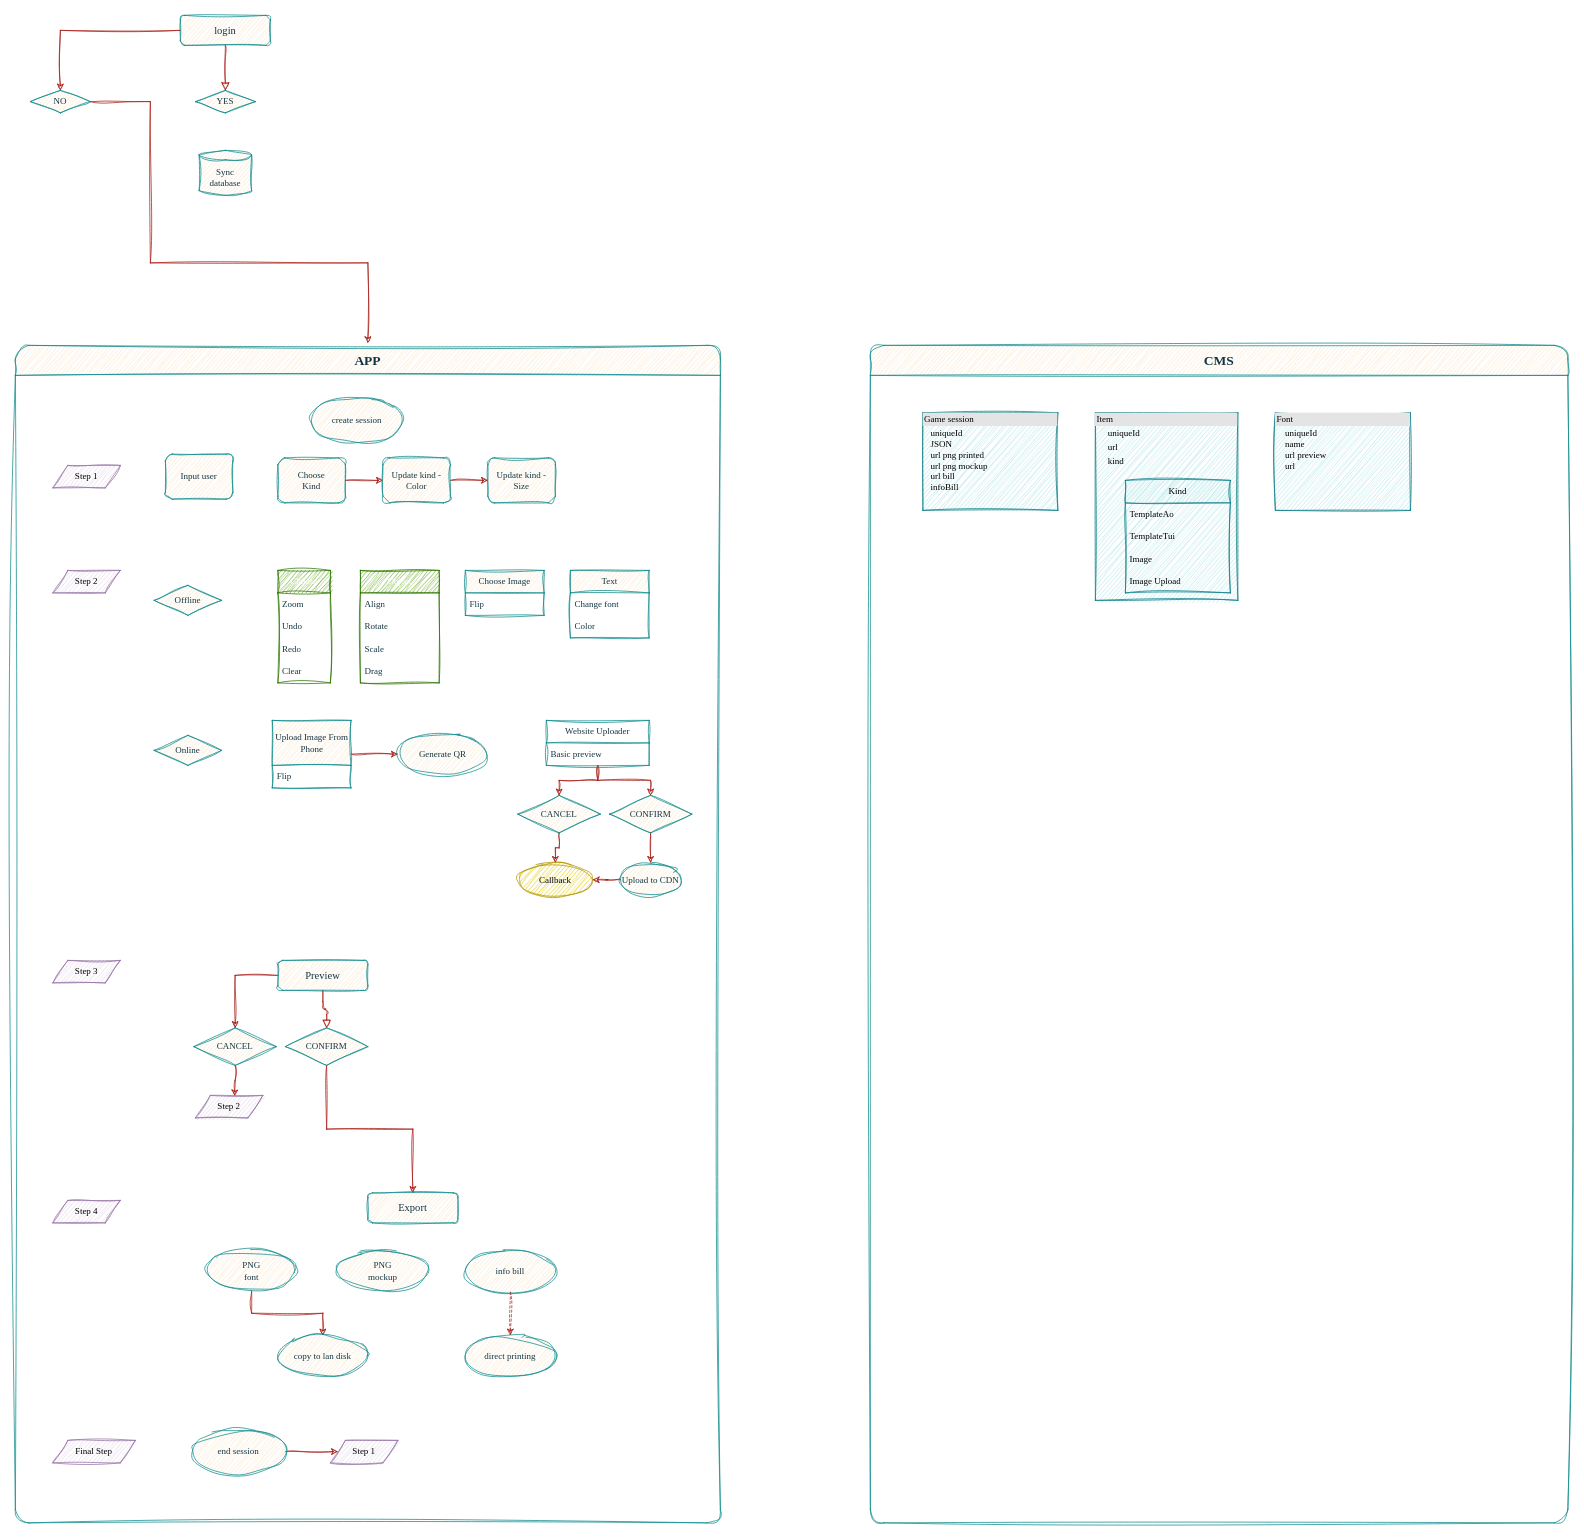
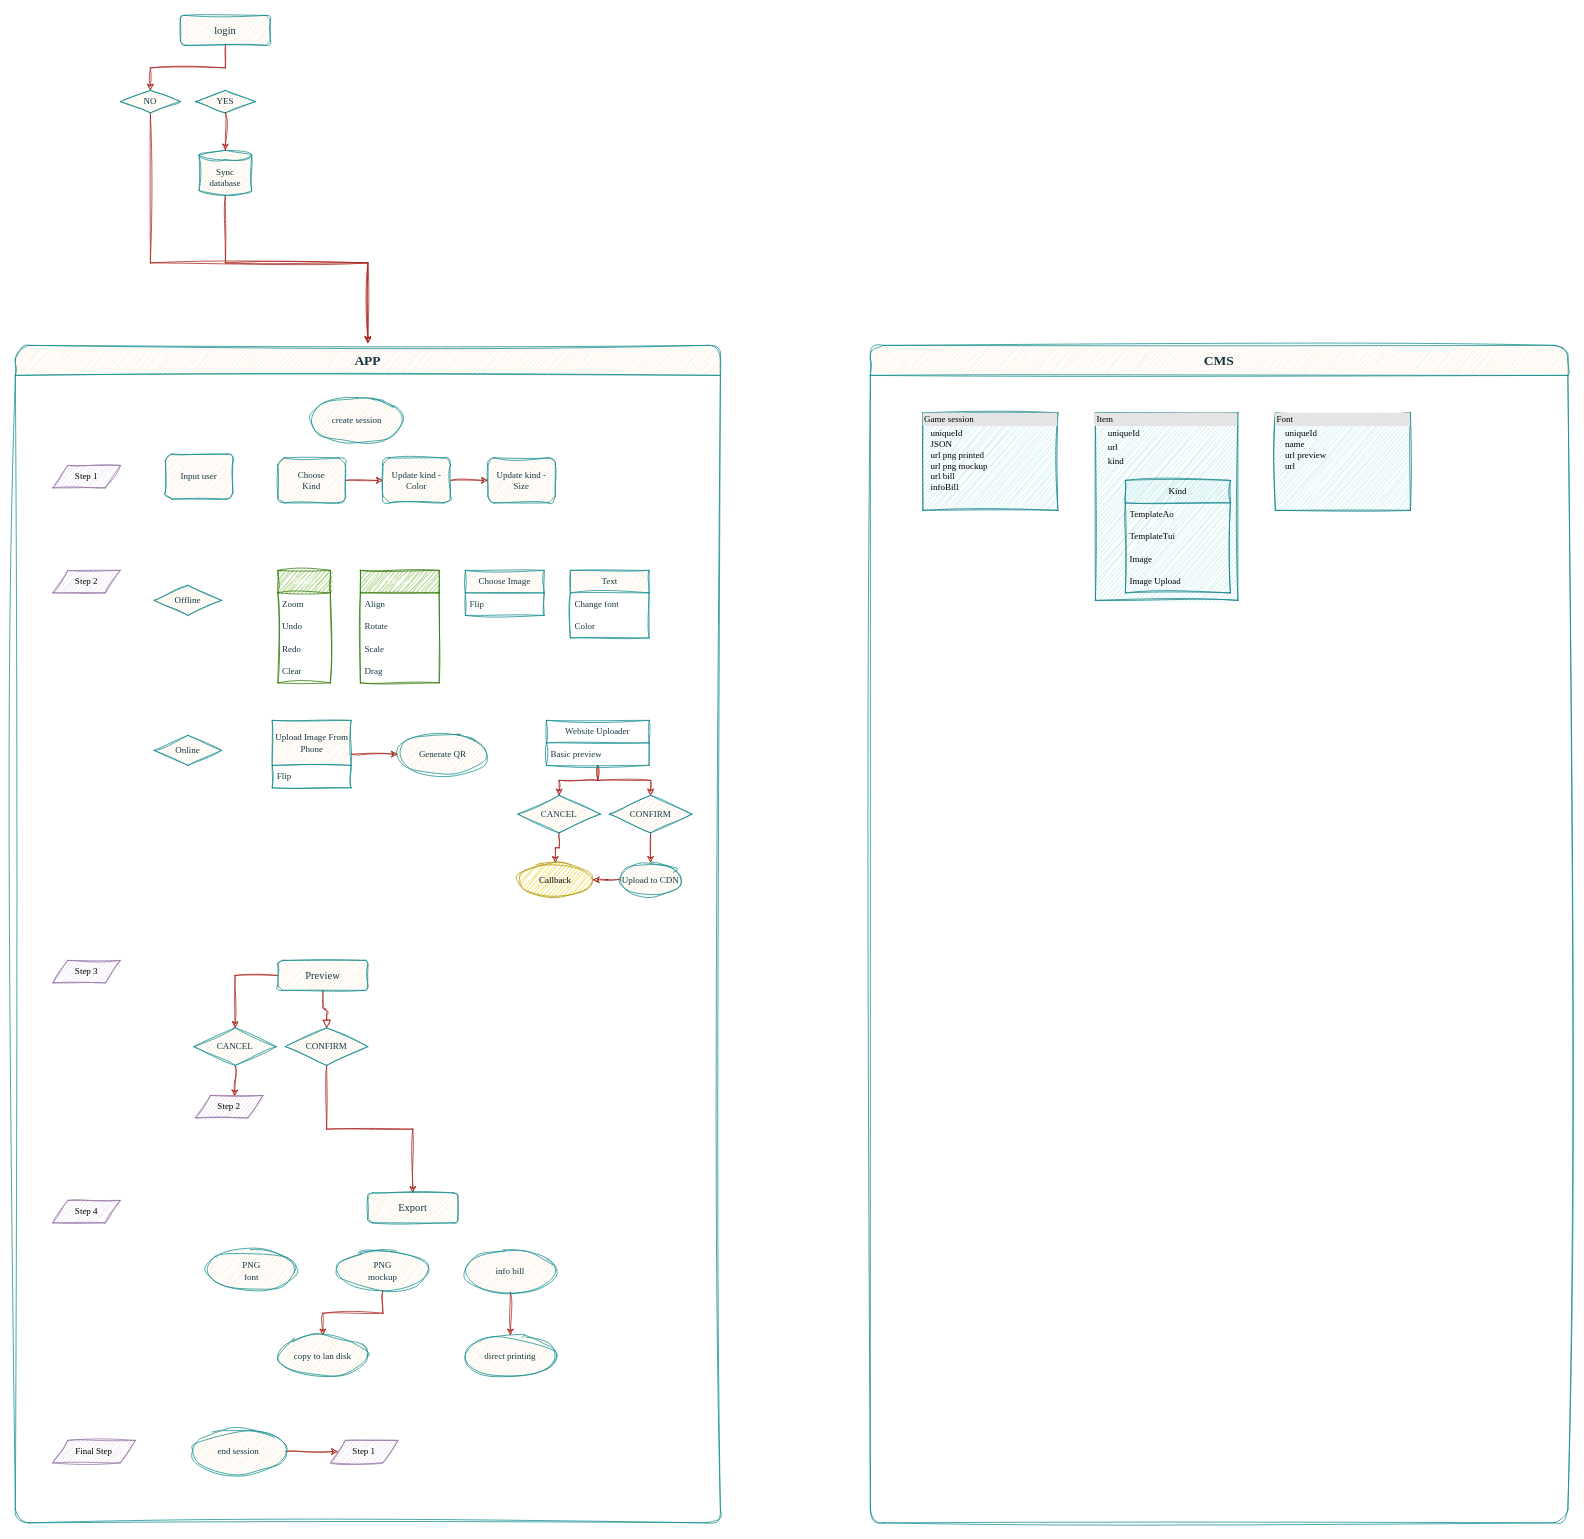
edge "login" -> "YES": removed
node "NO": moved (60, 102) -> (150, 102)
edge "YES" -> "Sync database": added
edge "Sync database" -> "APP": added
node "Choose": label "Choose" -> "Board"
edge "info bill" -> "direct printing": style dashed -> solid
edge "PNG font" -> "copy to lan disk": removed
edge "PNG mockup" -> "copy to lan disk": added
